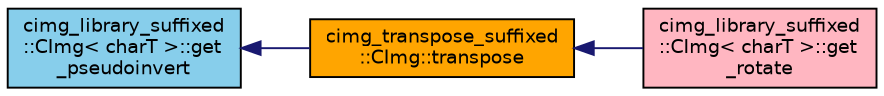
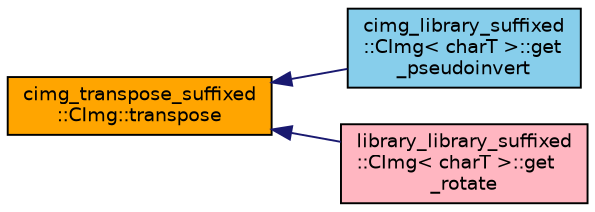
edge "cimg_transpose_suffixed ::CImg::transpose" -> "cimg_library_suffixed ::CImg< charT >::get _pseudoinvert": reversed
node "cimg_library_suffixed ::CImg< charT >::get _rotate": label "cimg_library_suffixed ::CImg< charT >::get _rotate" -> "library_library_suffixed ::CImg< charT >::get _rotate"
